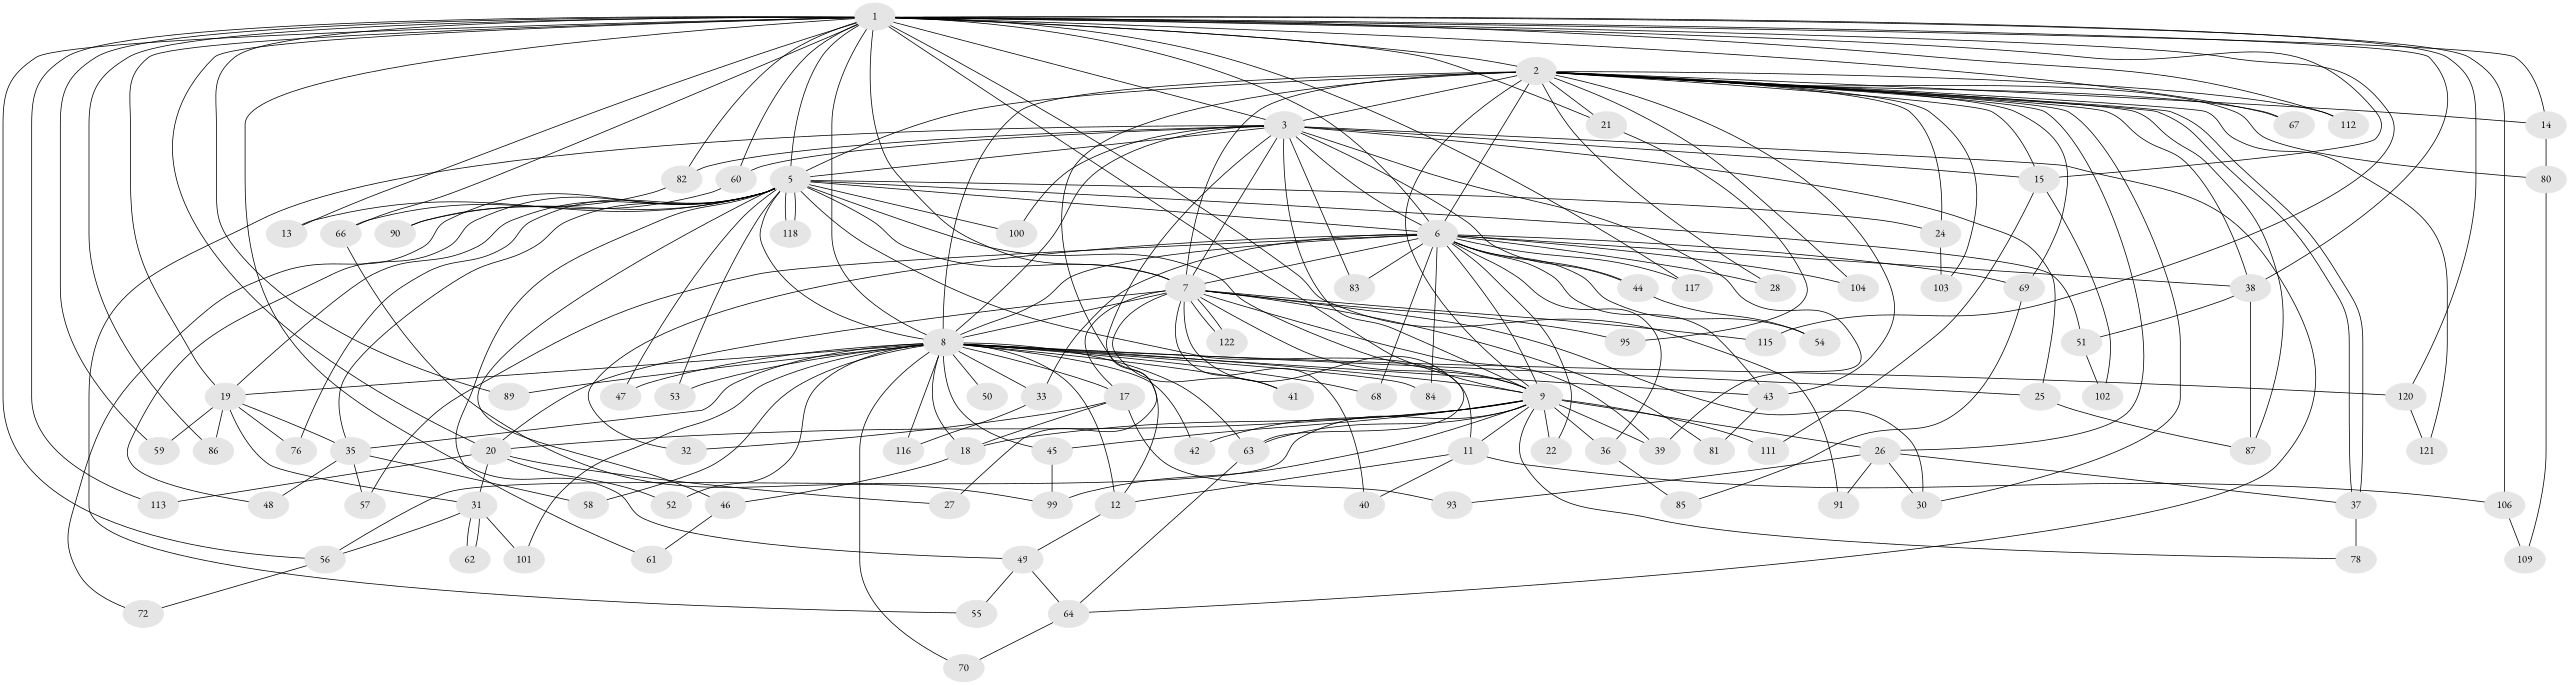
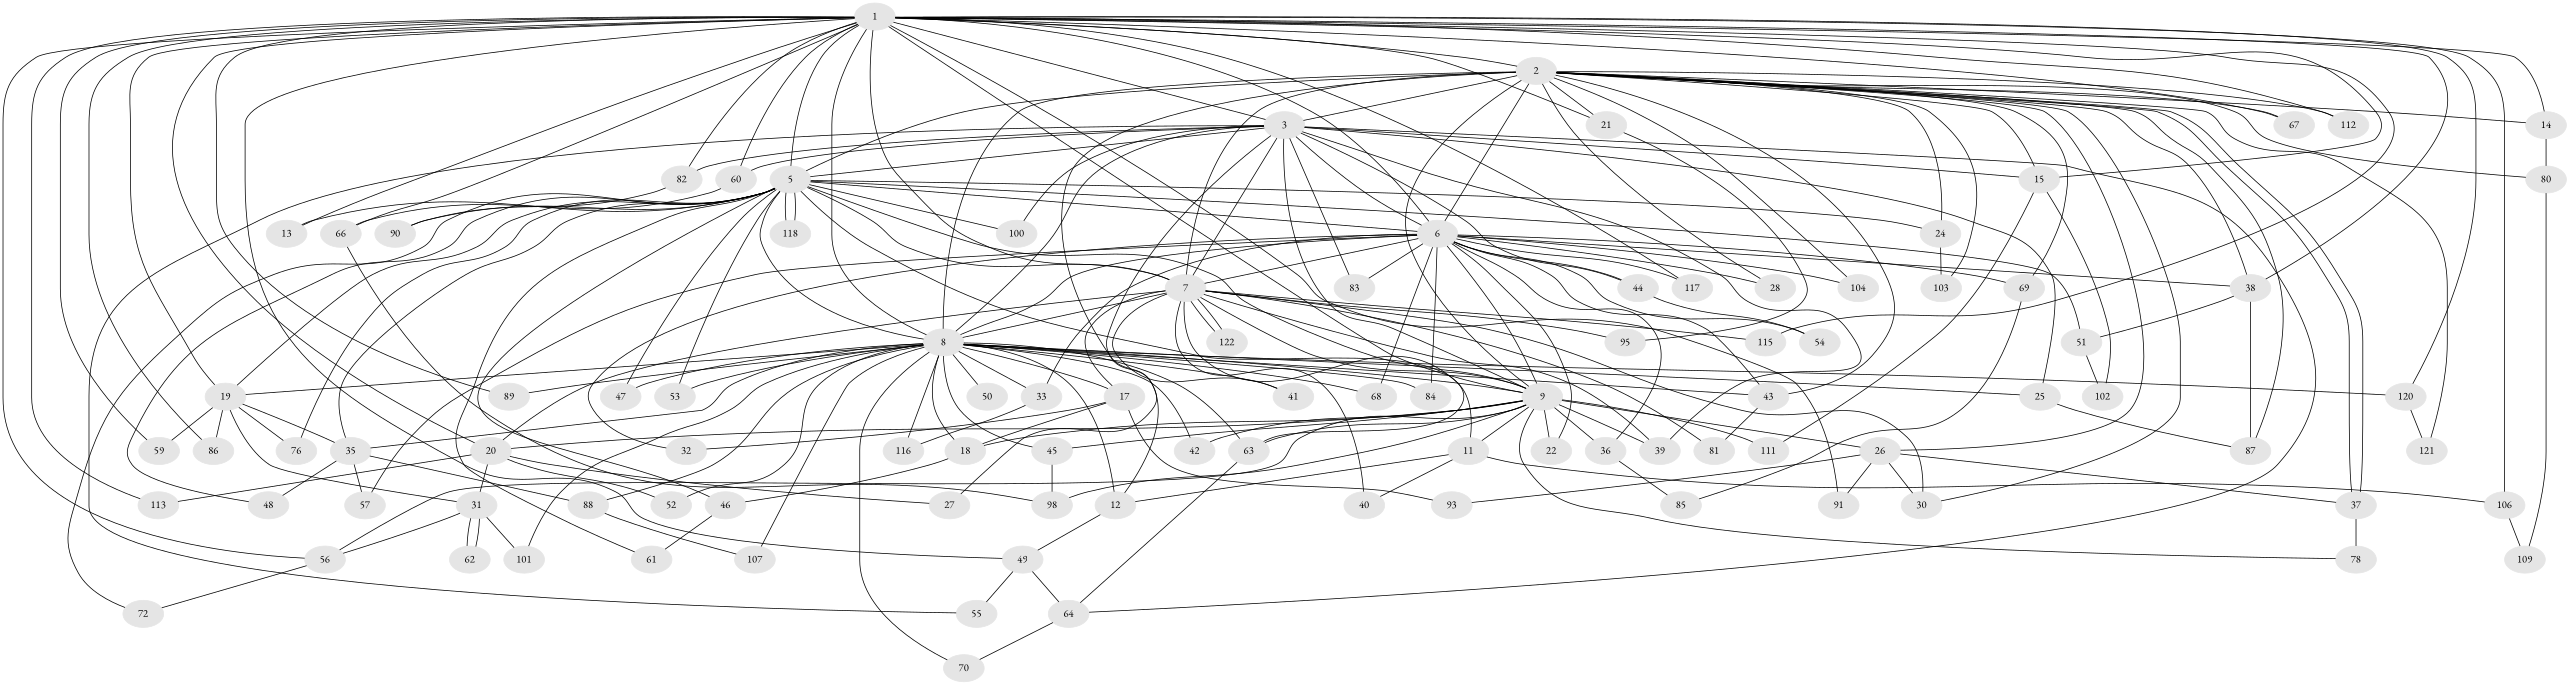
node "58": label "58" -> "88"
node "99": label "99" -> "98"
node "107": added
